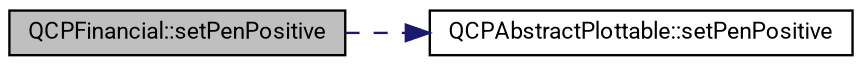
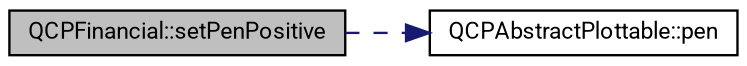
node "QCPAbstractPlottable::setPenPositive": label "QCPAbstractPlottable::setPenPositive" -> "QCPAbstractPlottable::pen"
